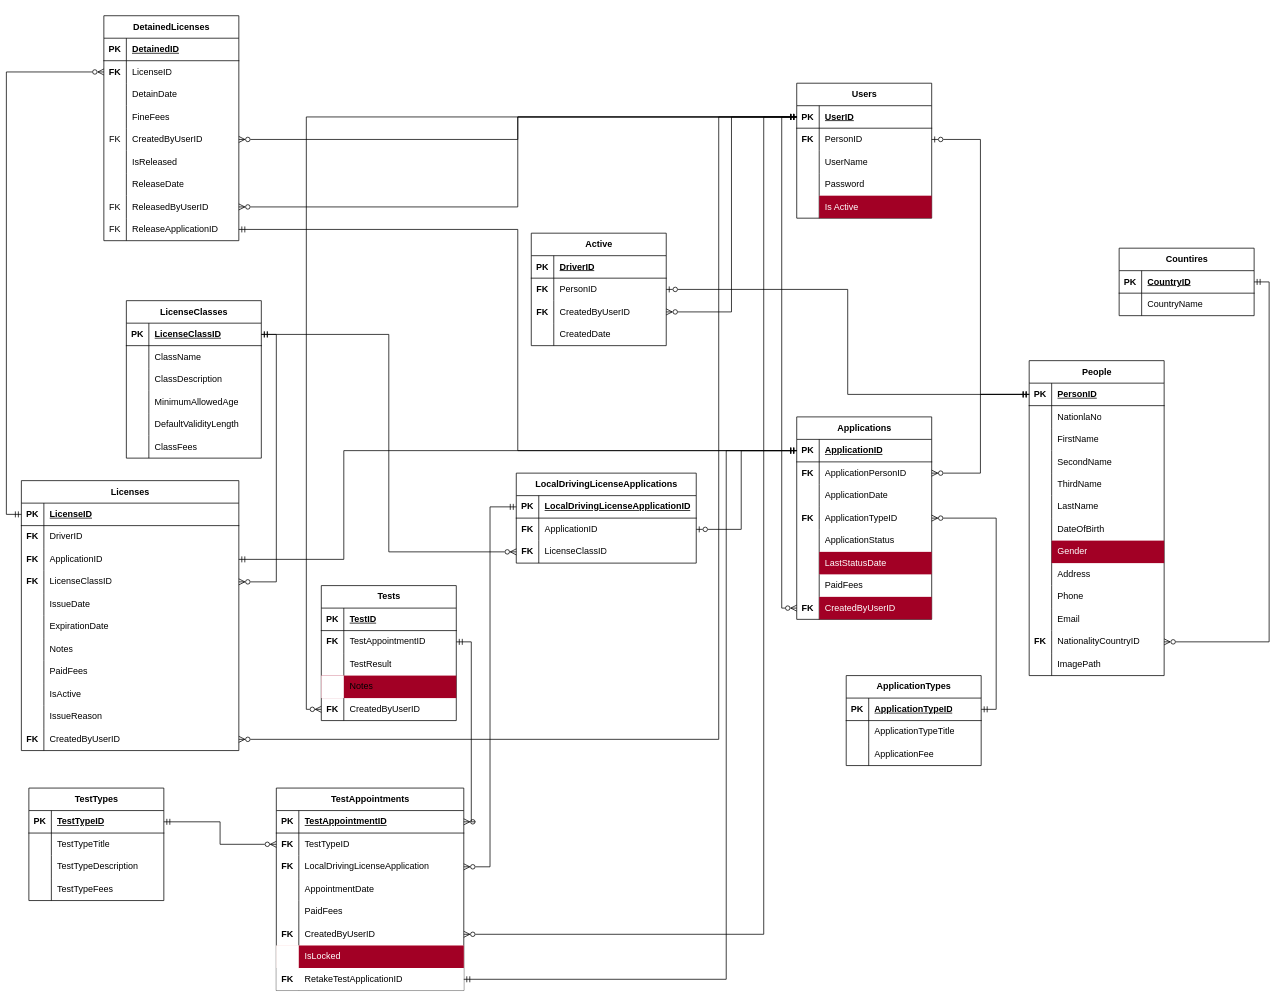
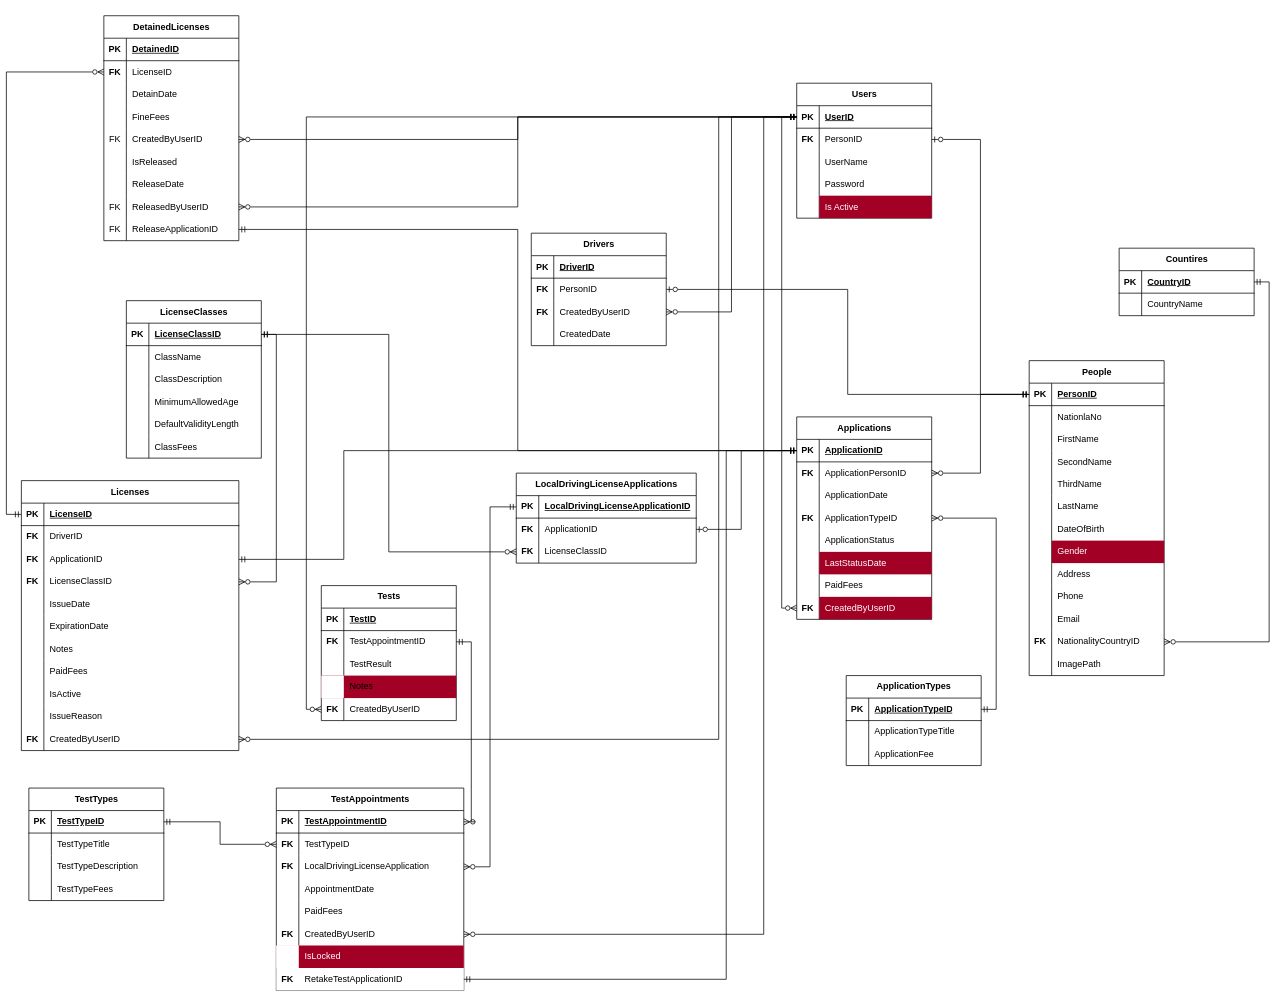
node "Active": label "Active" -> "Drivers"
